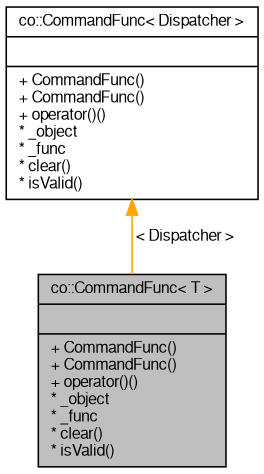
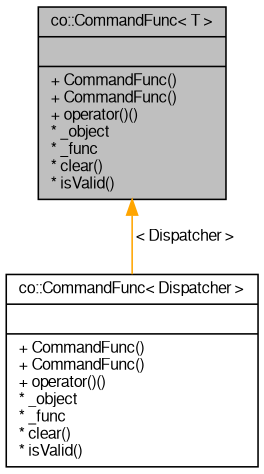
edge "co::CommandFunc< T >" -> "co::CommandFunc< Dispatcher >": reversed
